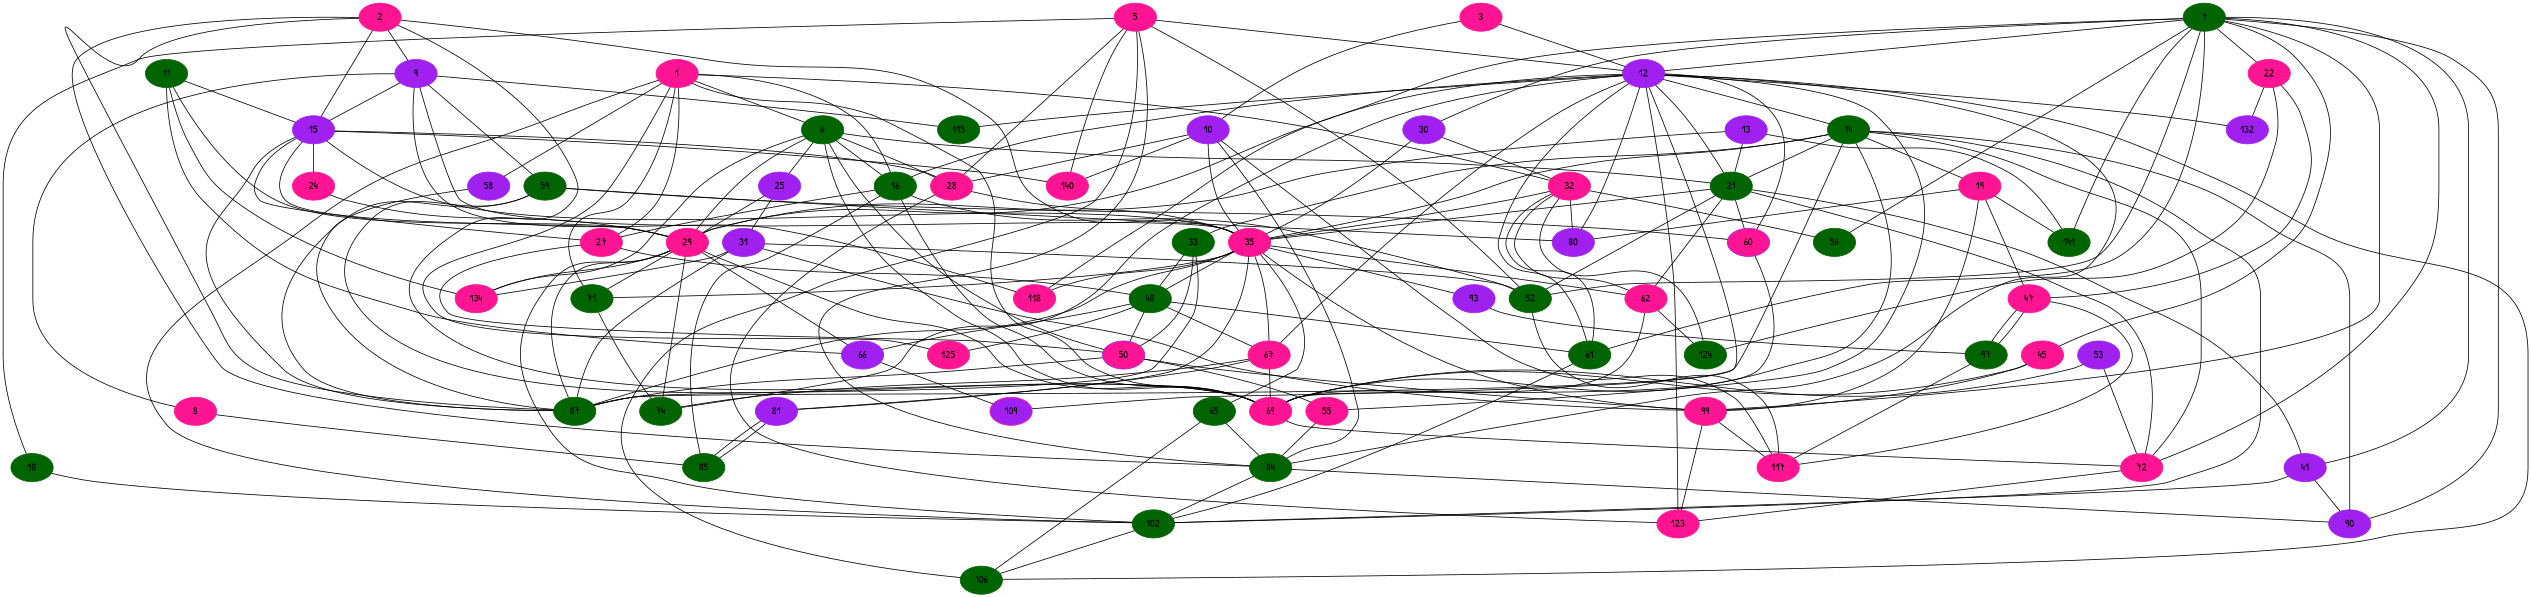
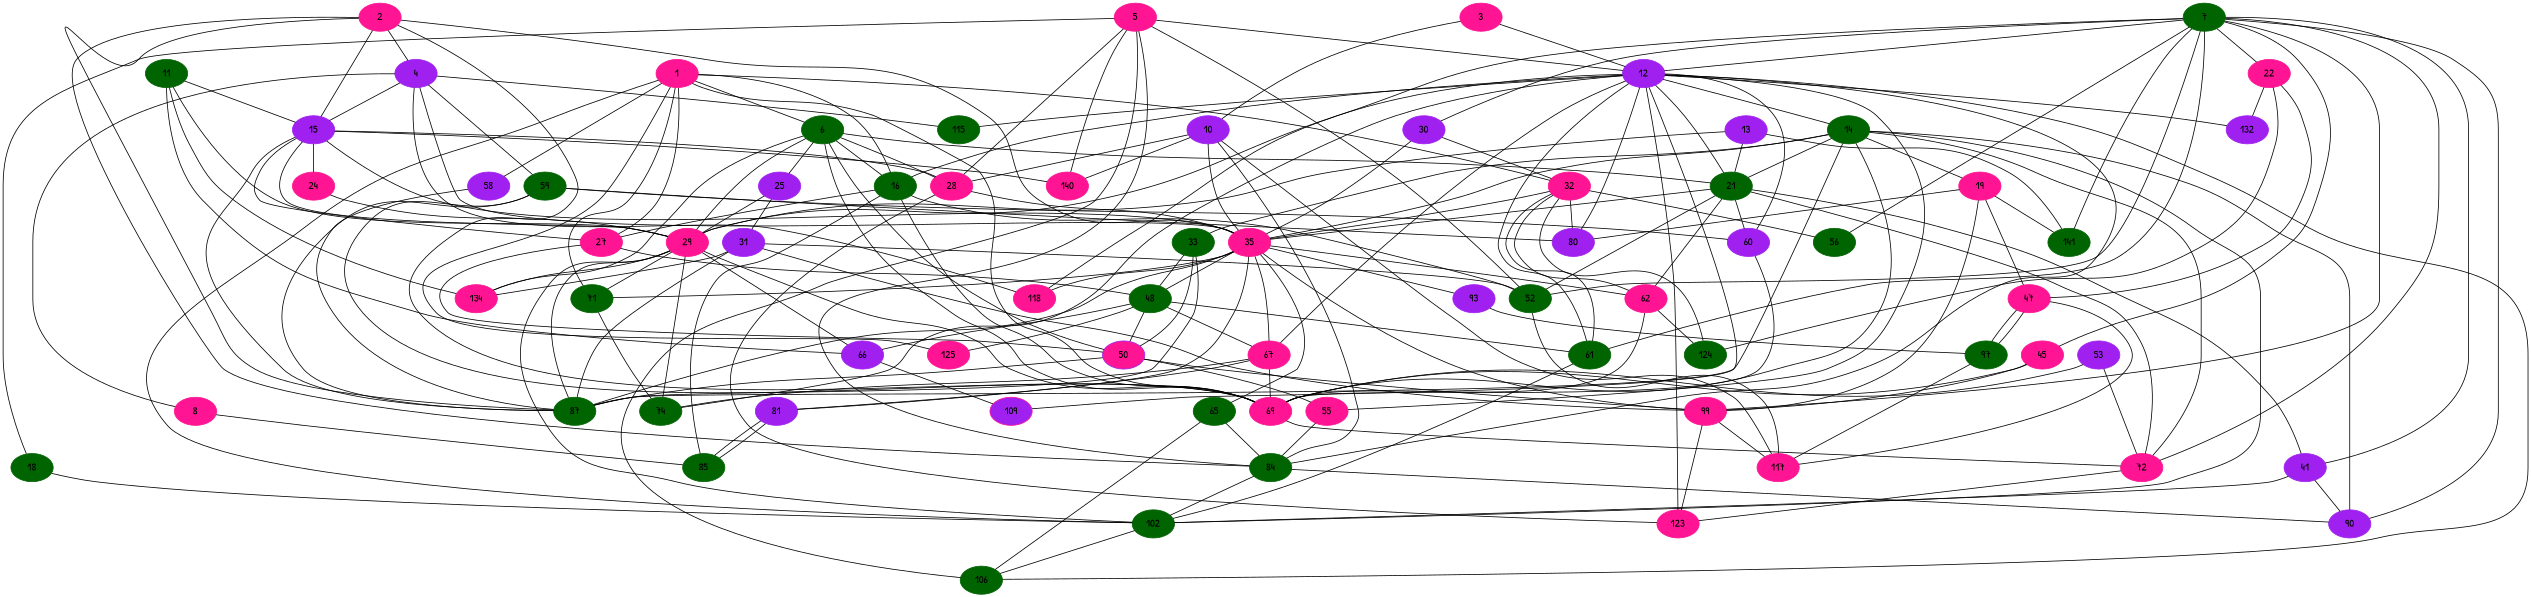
node "9": label "9" -> "4"
node "60": fillcolor deeppink -> purple
